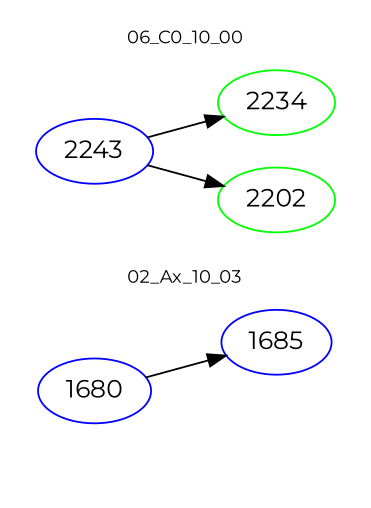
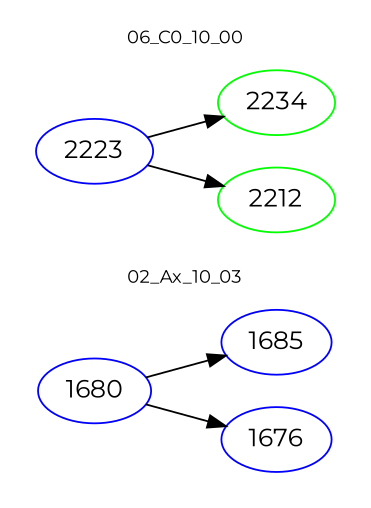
node "2243": label "2243" -> "2223"
node "2202": label "2202" -> "2212"
node "1676": added
